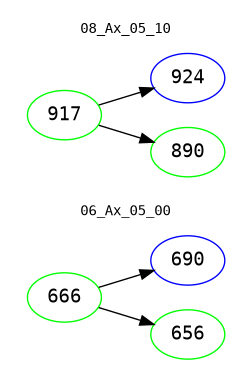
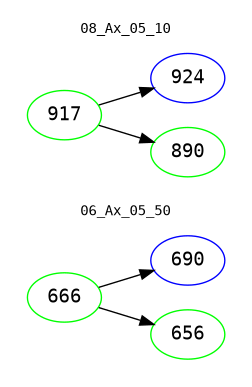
cluster "06_Ax_05_00": label "06_Ax_05_00" -> "06_Ax_05_50"
